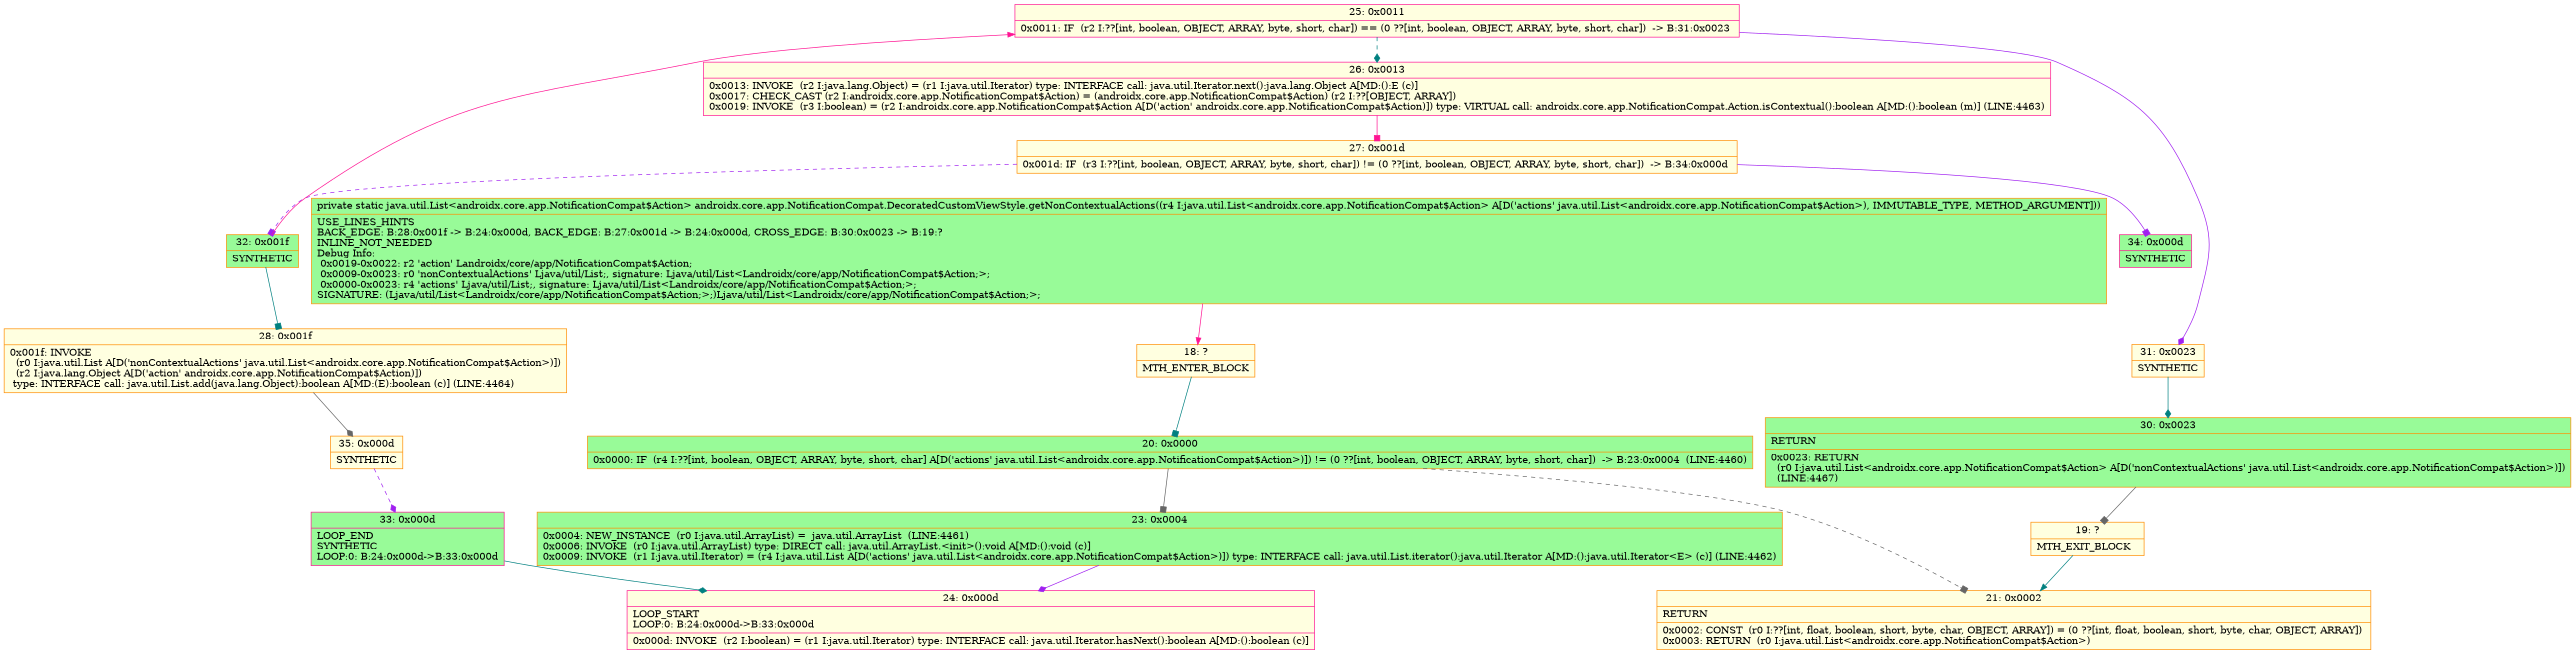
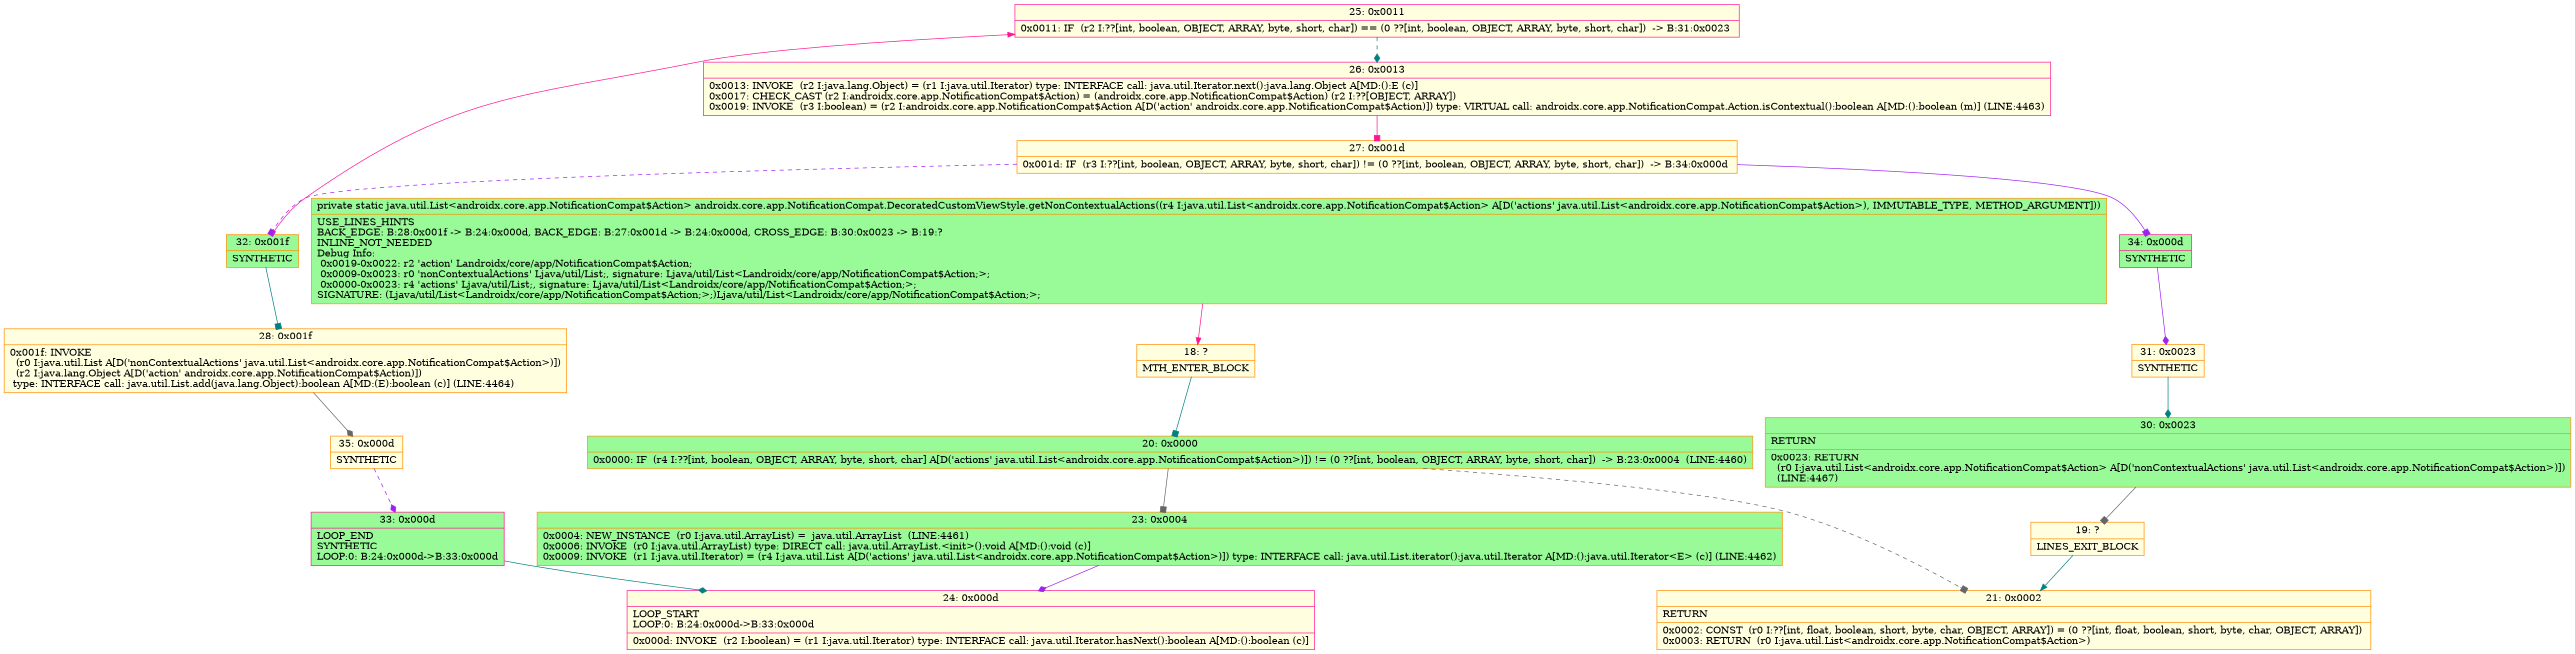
edge "25: 0x0011" -> "31: 0x0023": now "34: 0x000d" -> "31: 0x0023"
node "19: ?": text "MTH_EXIT_BLOCK" -> "LINES_EXIT_BLOCK"
